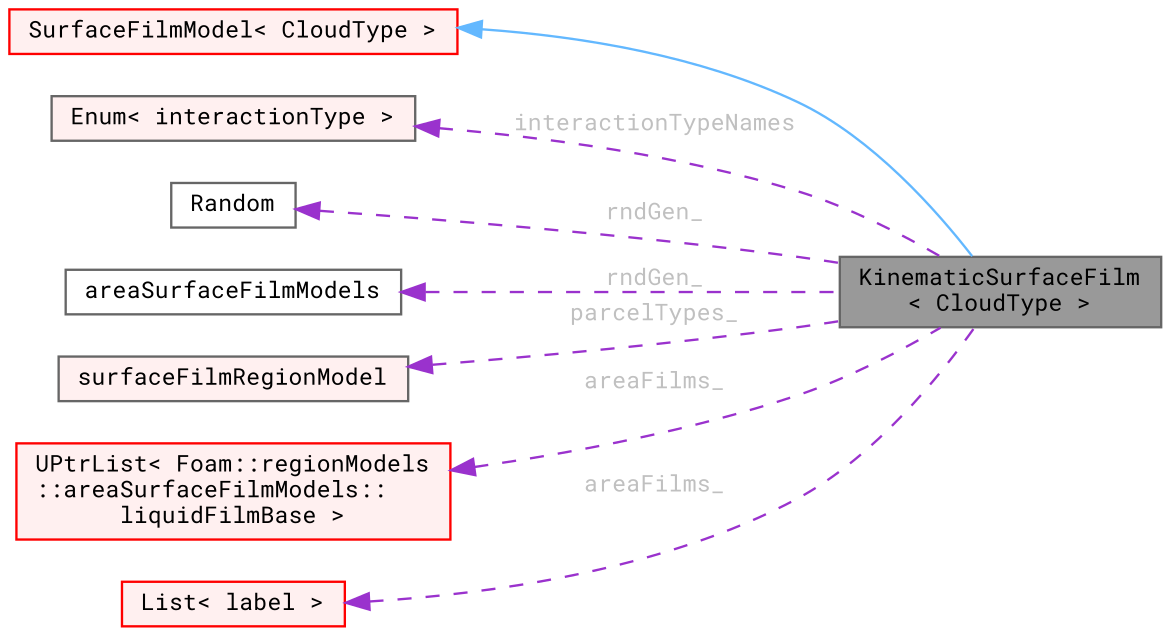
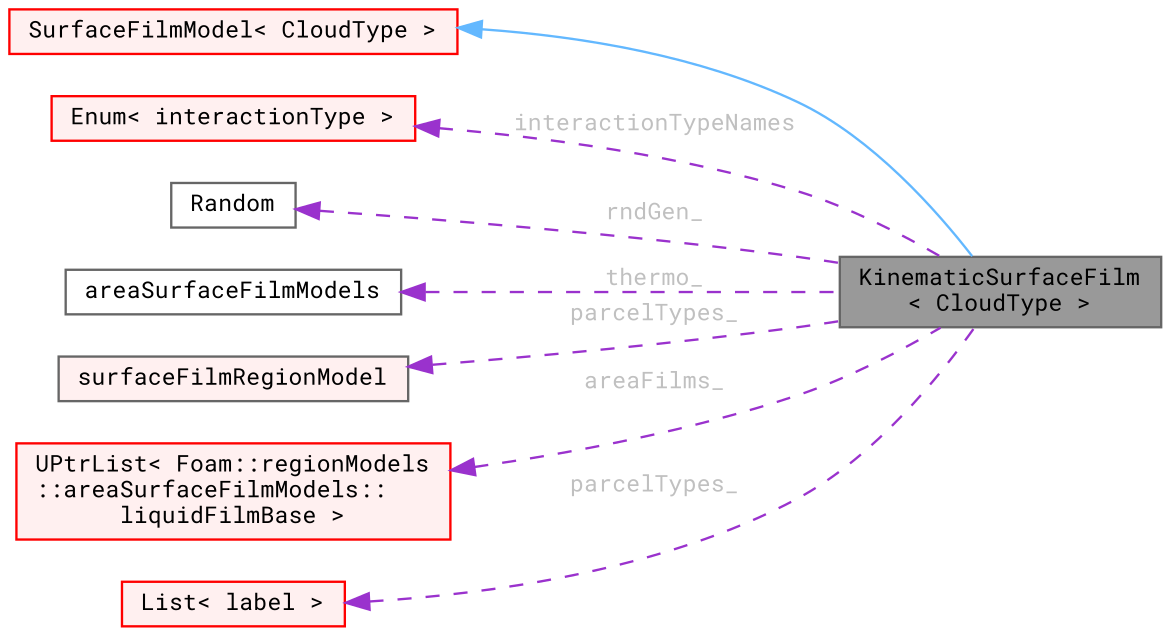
node "Enum< interactionType >": color gray40 -> red
edge "KinematicSurfaceFilm < CloudType >" -> "areaSurfaceFilmModels": label " rndGen_" -> " thermo_"
edge "KinematicSurfaceFilm < CloudType >" -> "List< label >": label " areaFilms_" -> " parcelTypes_"
